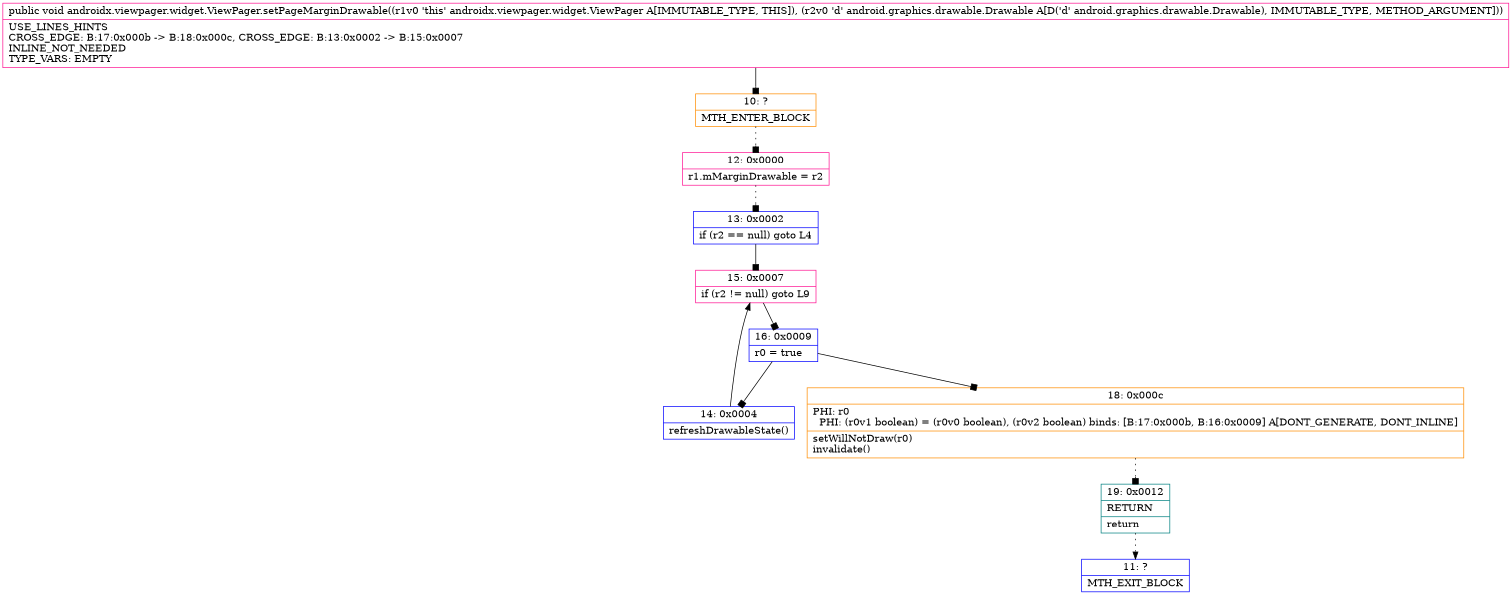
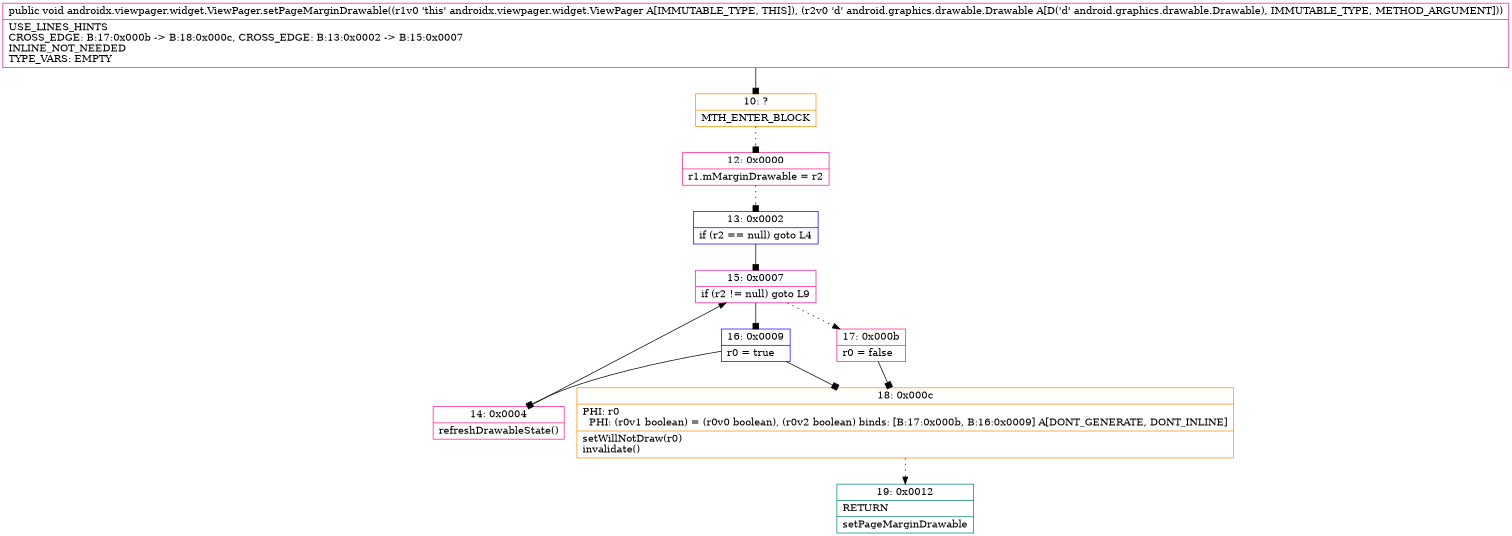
node "17: 0x000b": added
node "14: 0x0004": color blue -> deeppink
edge "18: 0x000c" -> "19: 0x0012": arrowhead box -> normal
node "19: 0x0012": text "return" -> "setPageMarginDrawable"
node "11: ?": removed
